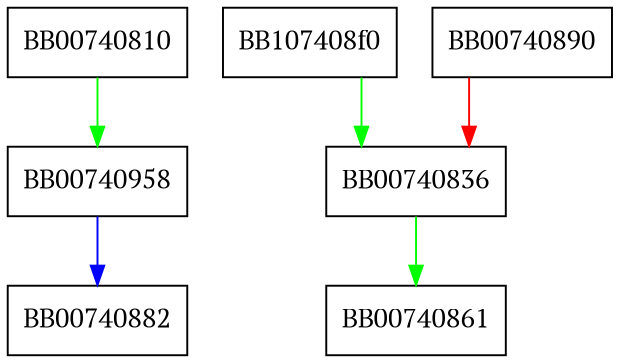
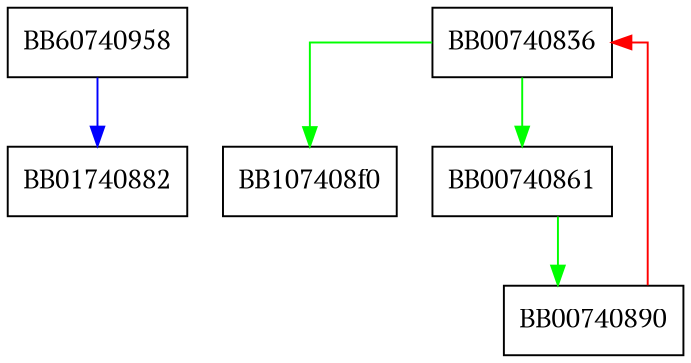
node "BB00740810": removed
edge "BB107408f0" -> "BB00740836": reversed
node "BB00740958": label "BB00740958" -> "BB60740958"
edge "BB00740861" -> "BB00740890": added
node "BB00740882": label "BB00740882" -> "BB01740882"
